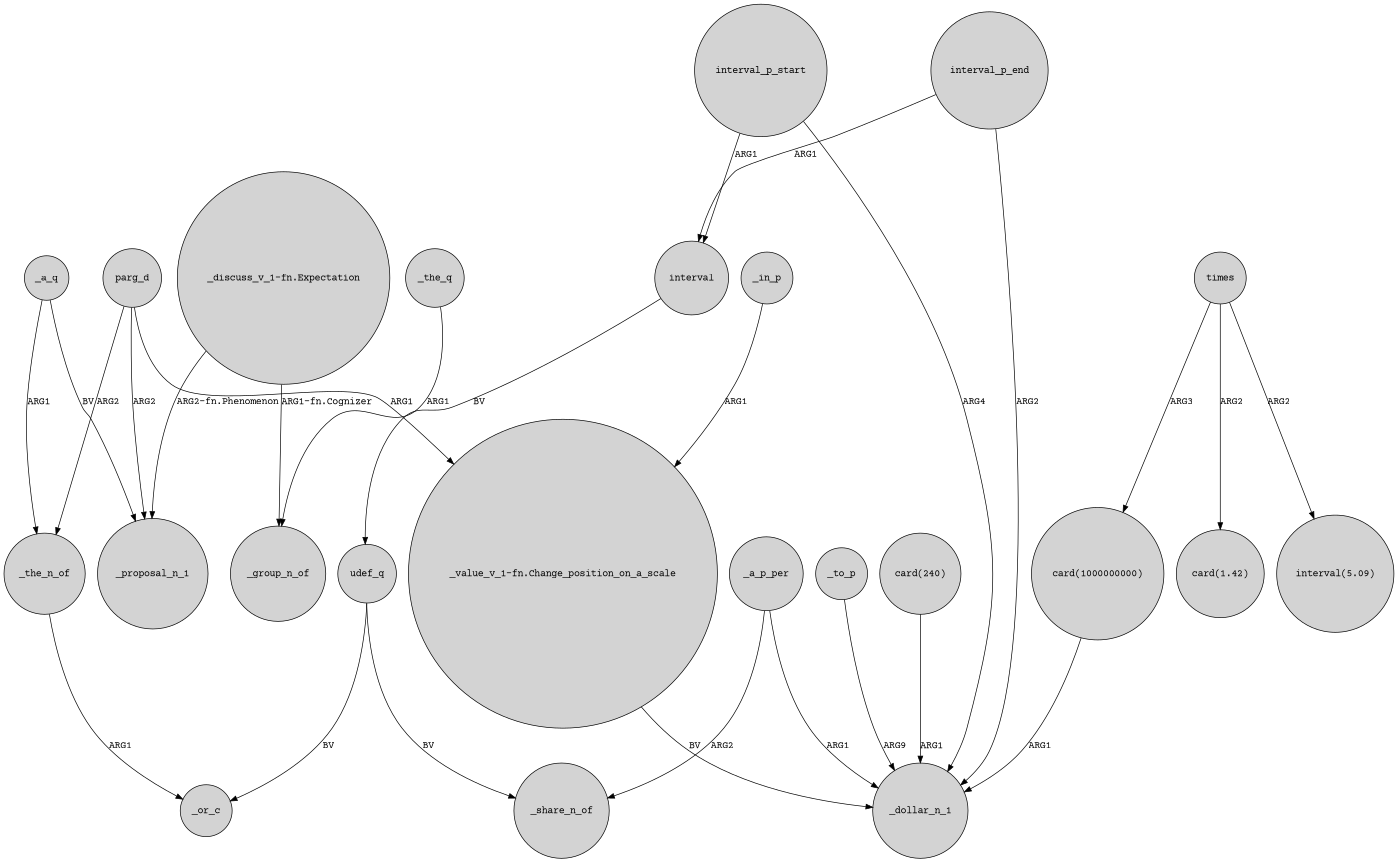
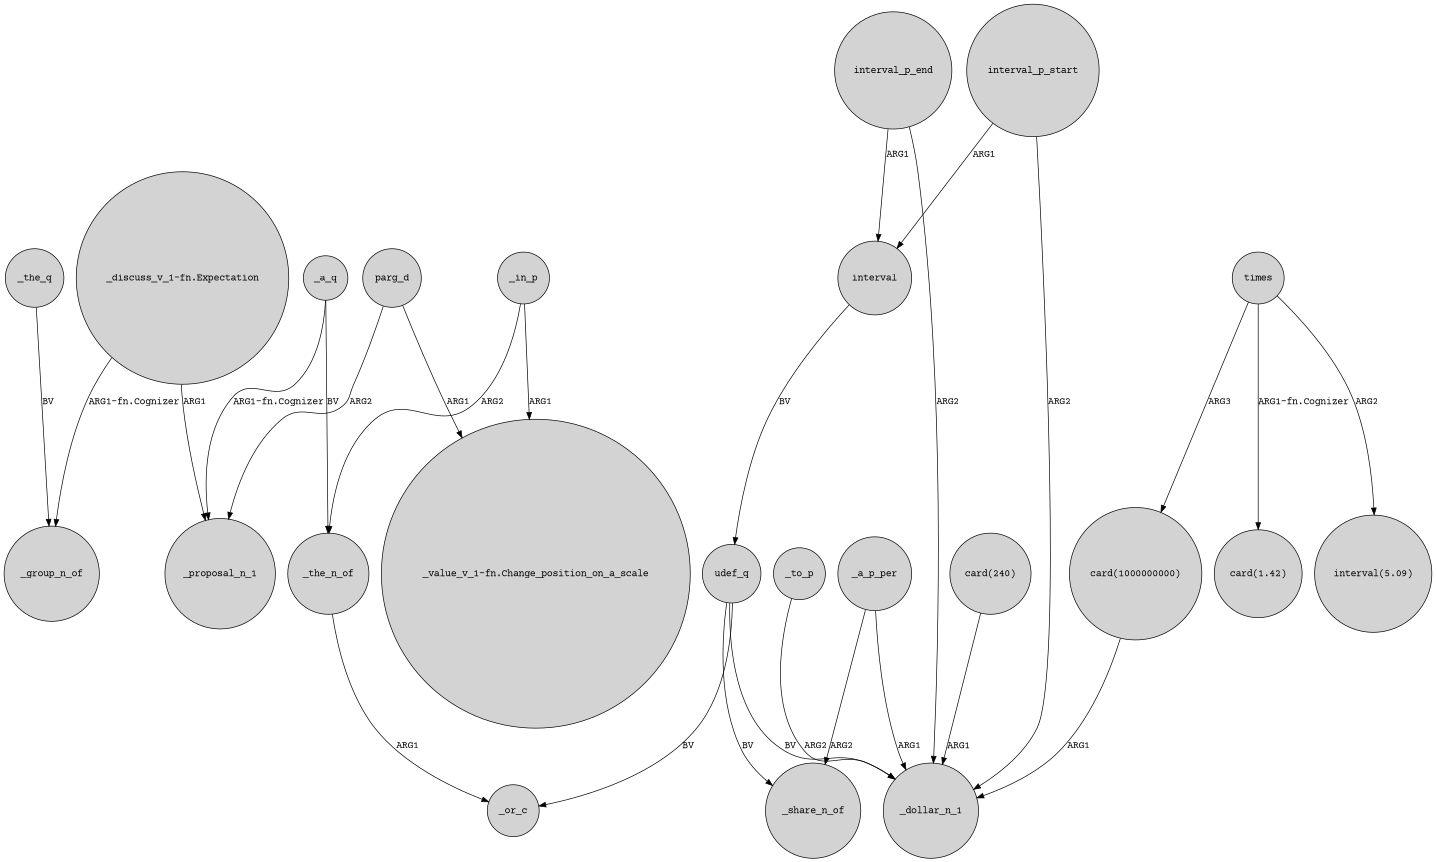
edge "_a_q" -> "_the_n_of": label "ARG1" -> "BV"
edge "_a_q" -> "_proposal_n_1": label "BV" -> "ARG1-fn.Cognizer"
edge "_discuss_v_1-fn.Expectation" -> "_proposal_n_1": label "ARG2-fn.Phenomenon" -> "ARG1"
edge "_the_q" -> "_group_n_of": label "ARG1" -> "BV"
edge "interval_p_start" -> "_dollar_n_1": label "ARG4" -> "ARG2"
edge "times" -> "card(1.42)": label "ARG2" -> "ARG1-fn.Cognizer"
edge "parg_d" -> "_the_n_of": now "_in_p" -> "_the_n_of"
edge "_to_p" -> "_dollar_n_1": label "ARG9" -> "ARG2"
edge "_value_v_1-fn.Change_position_on_a_scale" -> "_dollar_n_1": now "udef_q" -> "_dollar_n_1"
